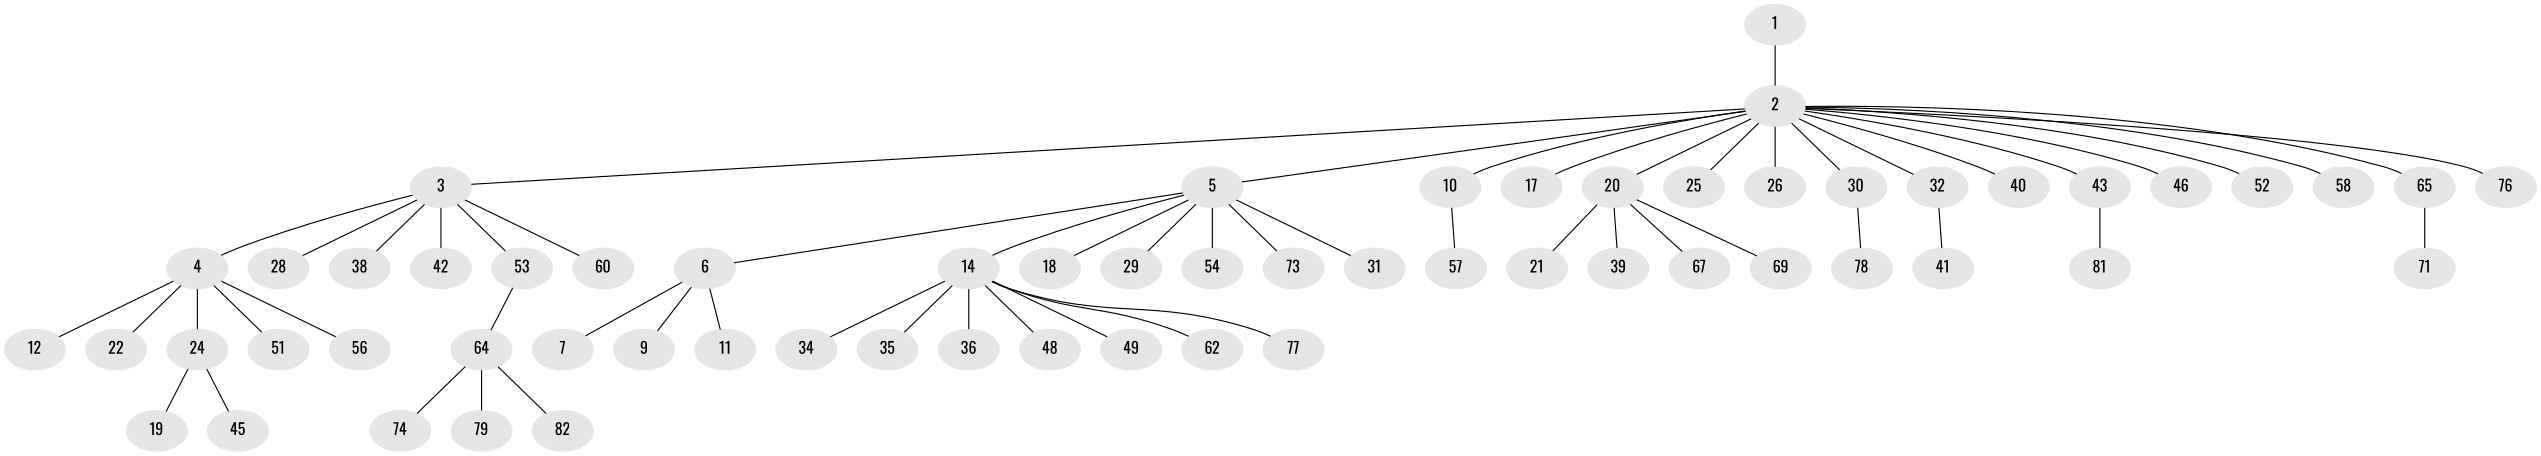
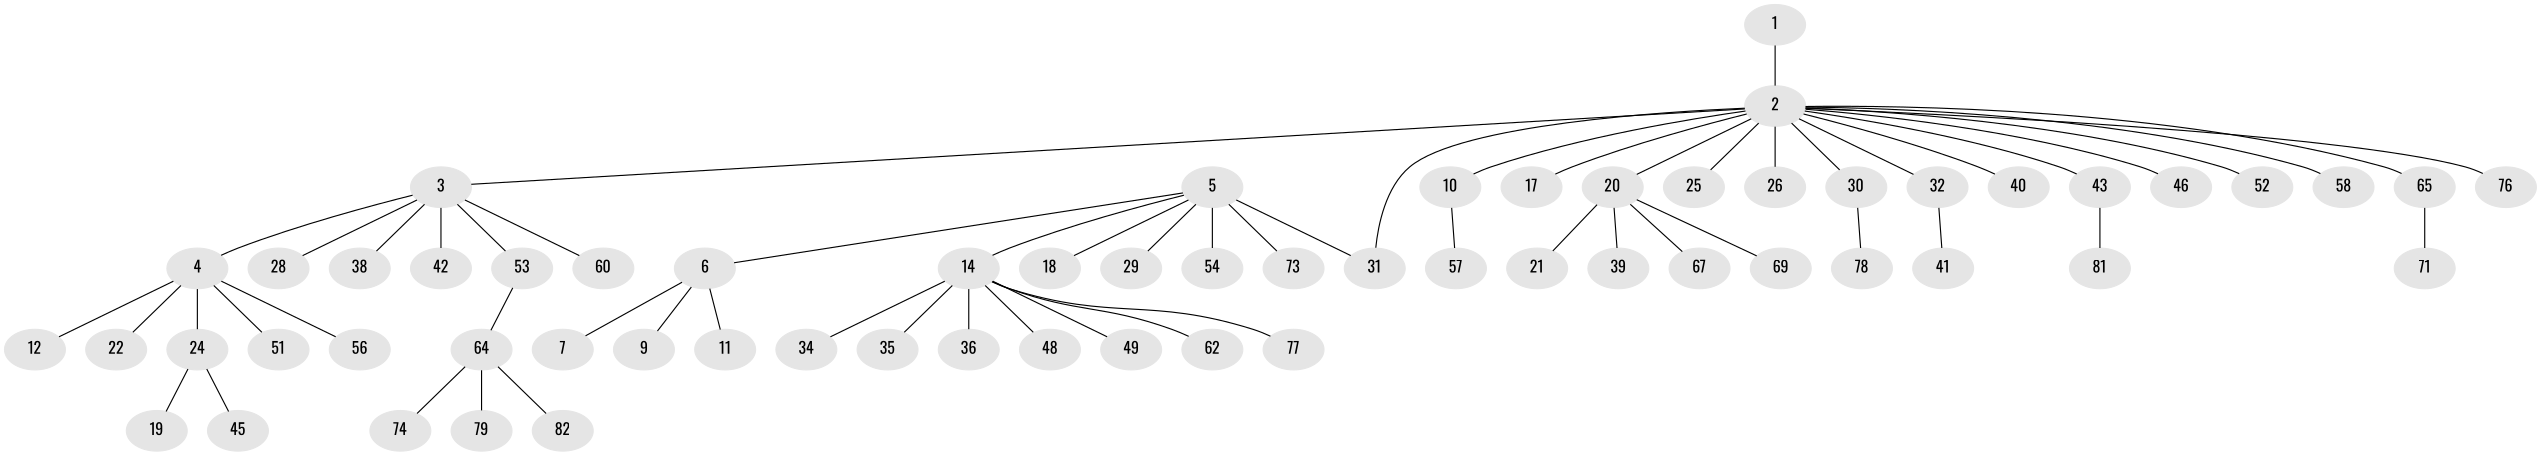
edge "2" -- "5": now "2" -- "31"
